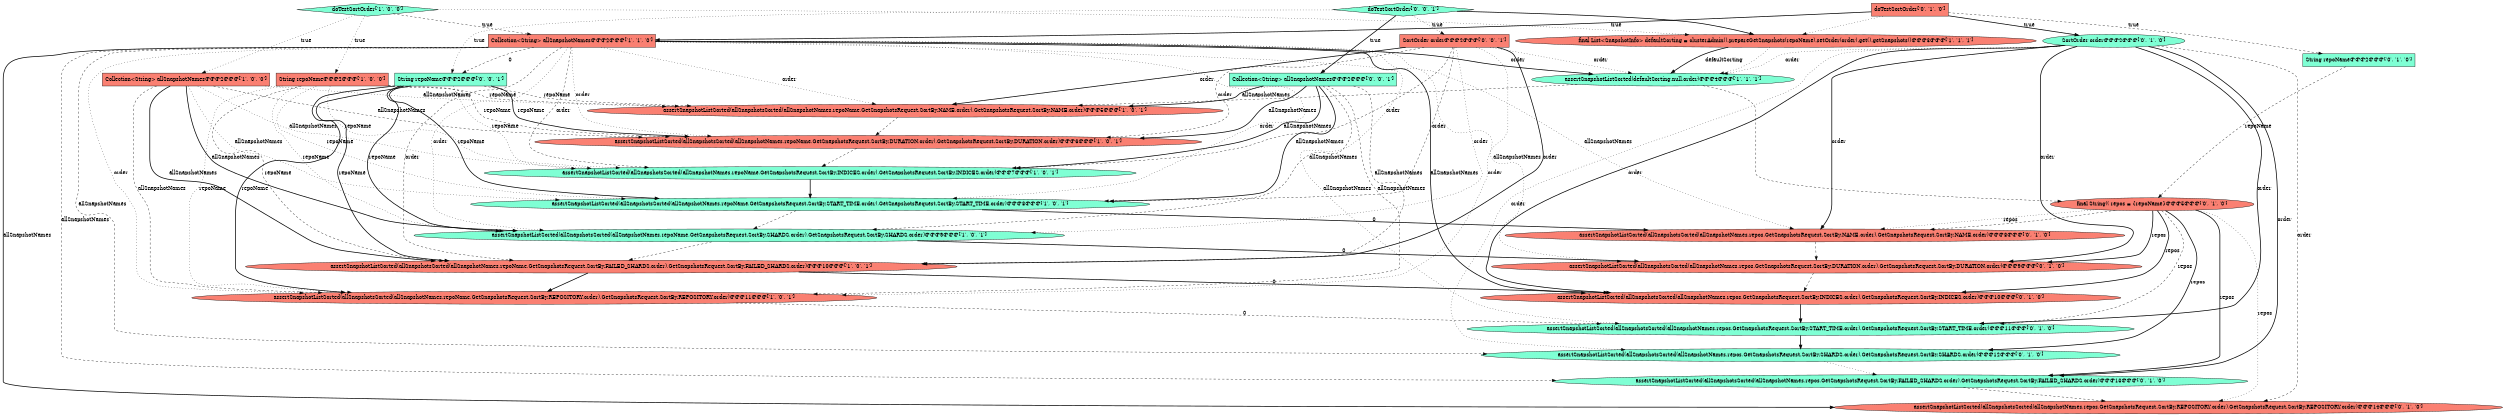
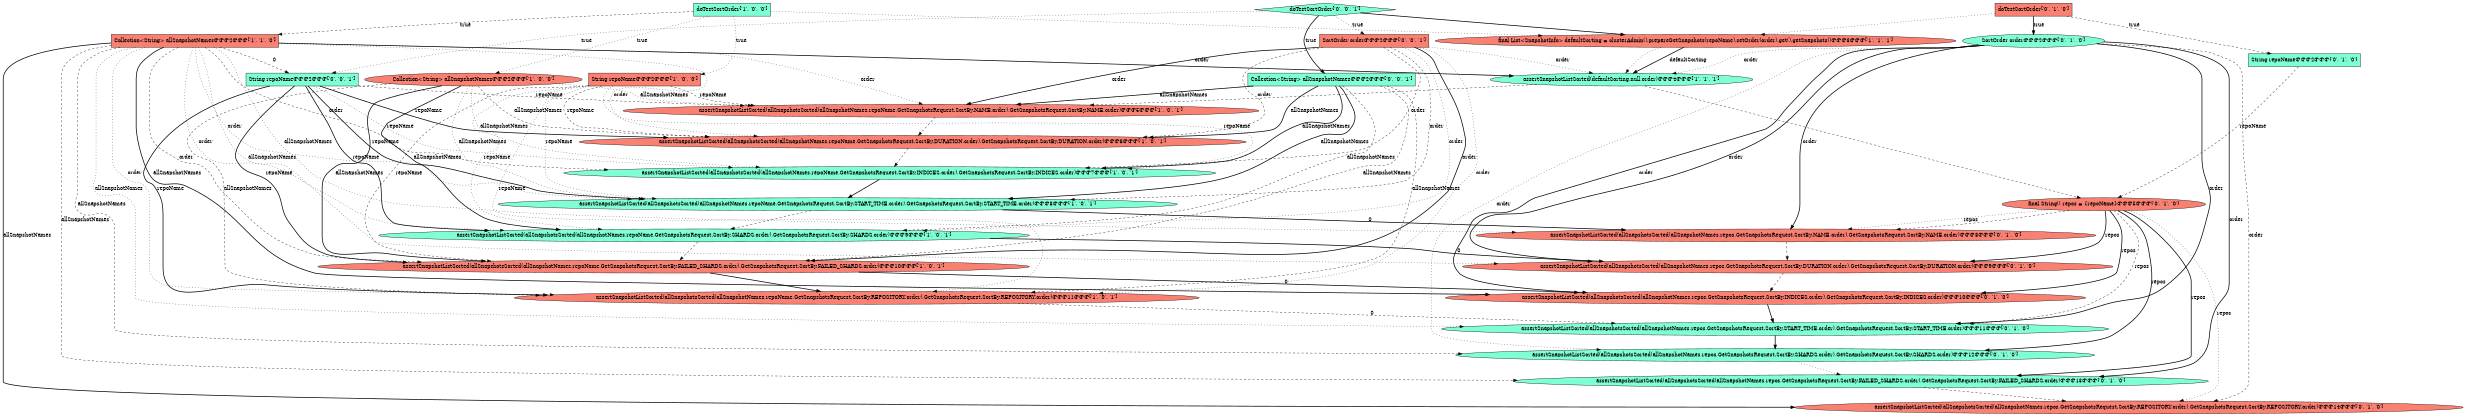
node "doTestSortOrder['1', '0', '0']": shape diamond -> box
edge "doTestSortOrder['0', '1', '0']" -> "Collection<String> allSnapshotNames@@@2@@@['1', '1', '0']": removed, label "true"
node "Collection<String> allSnapshotNames@@@2@@@['1', '0', '0']": shape box -> ellipse
